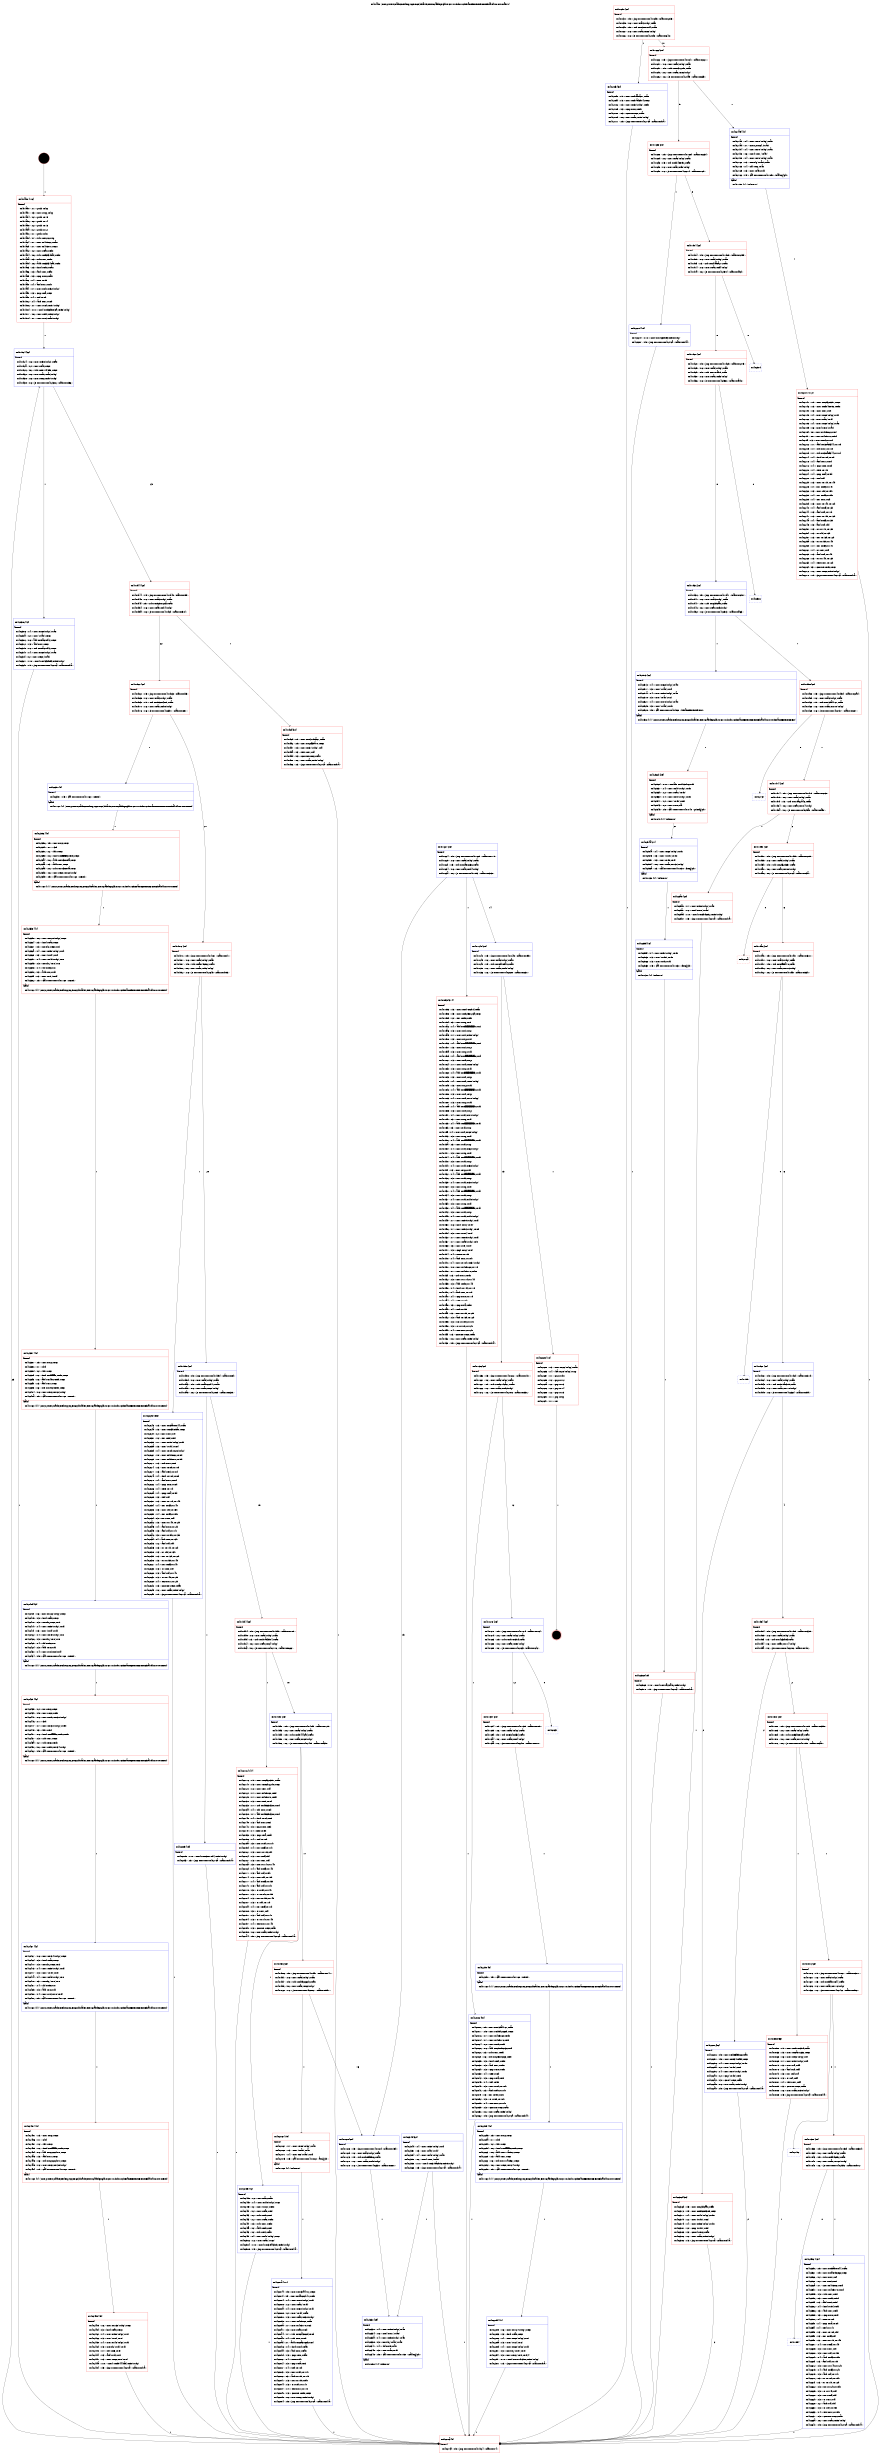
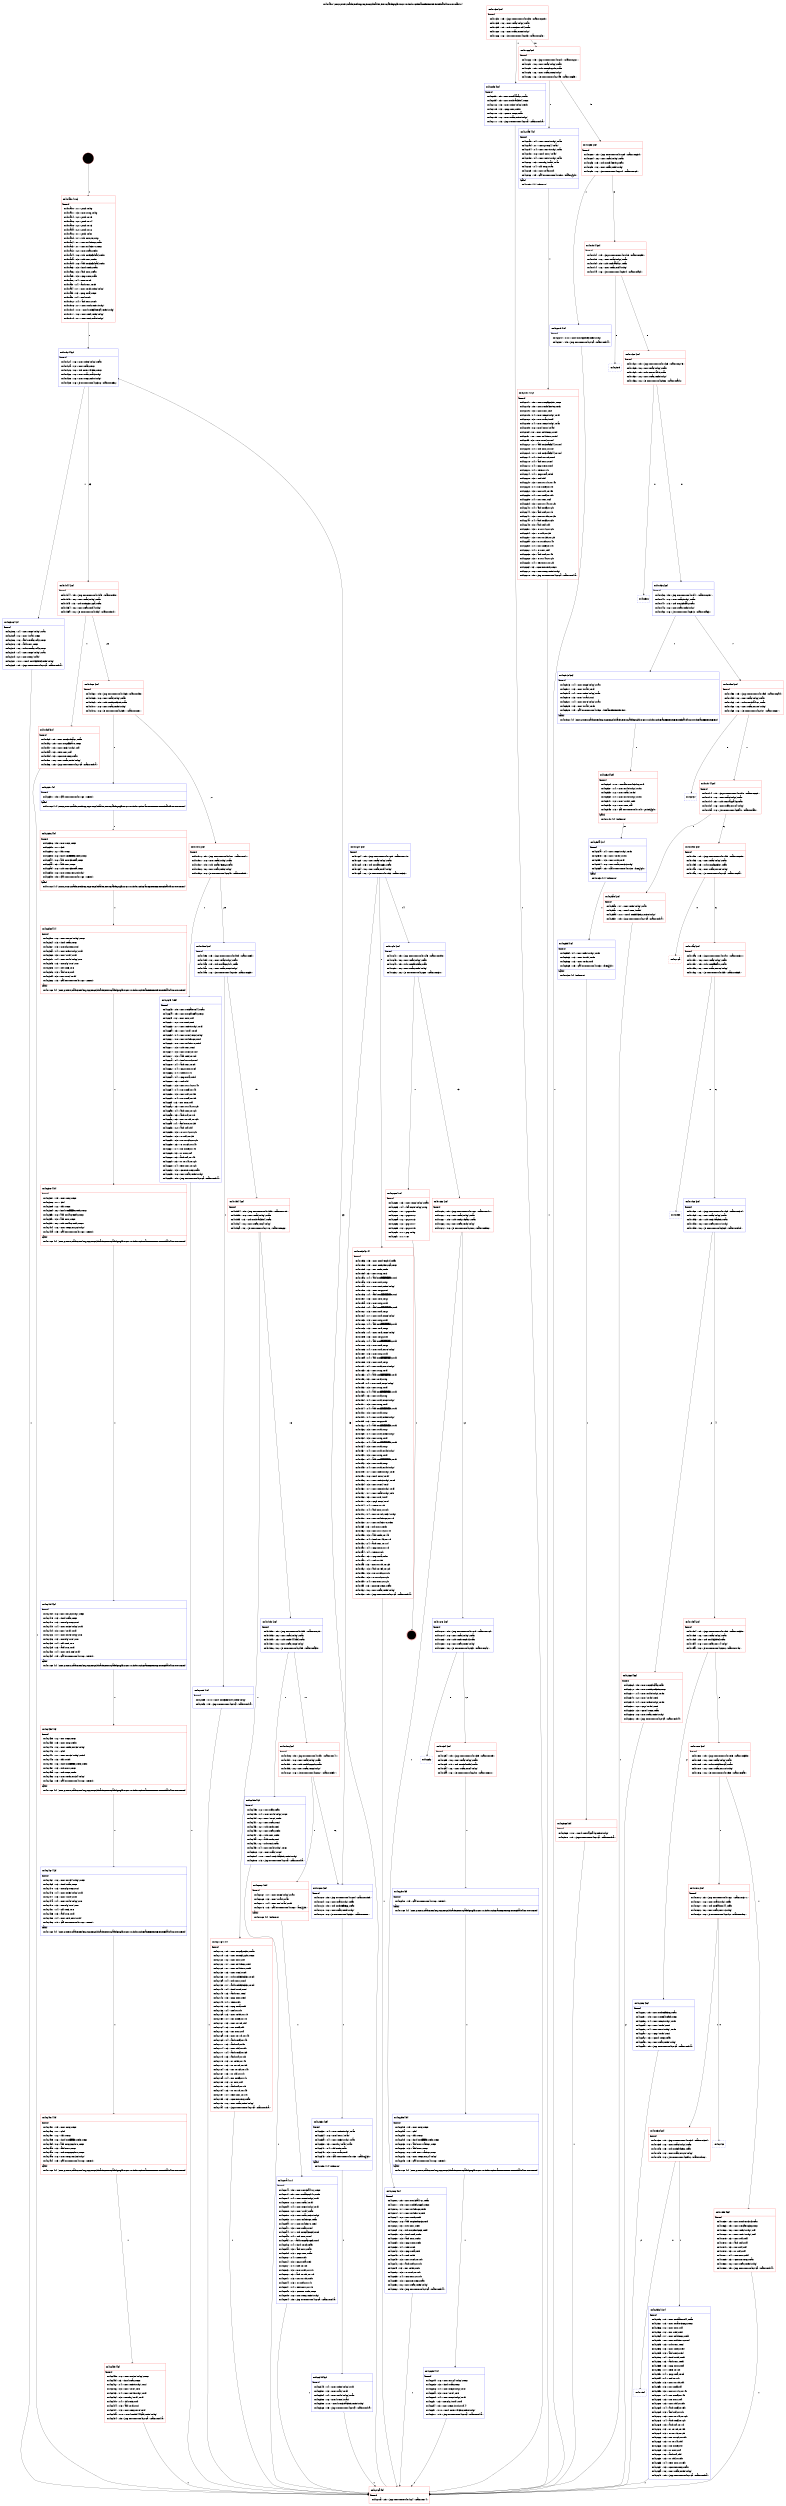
edge "0x40234d [32]" -> "0x402330 [29]": reversed
